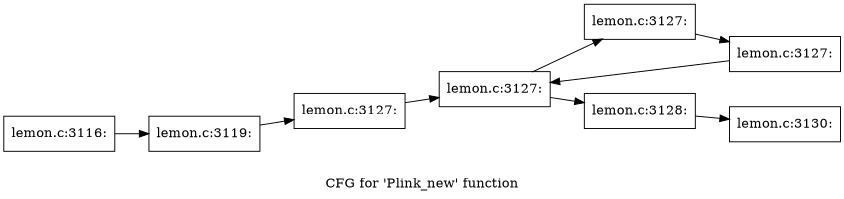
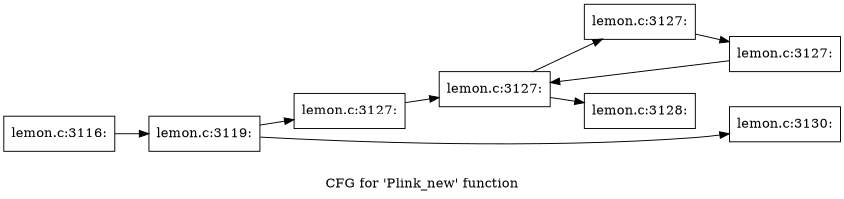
edge "lemon.c:3128:" -> "lemon.c:3130:": now "lemon.c:3119:" -> "lemon.c:3130:"
